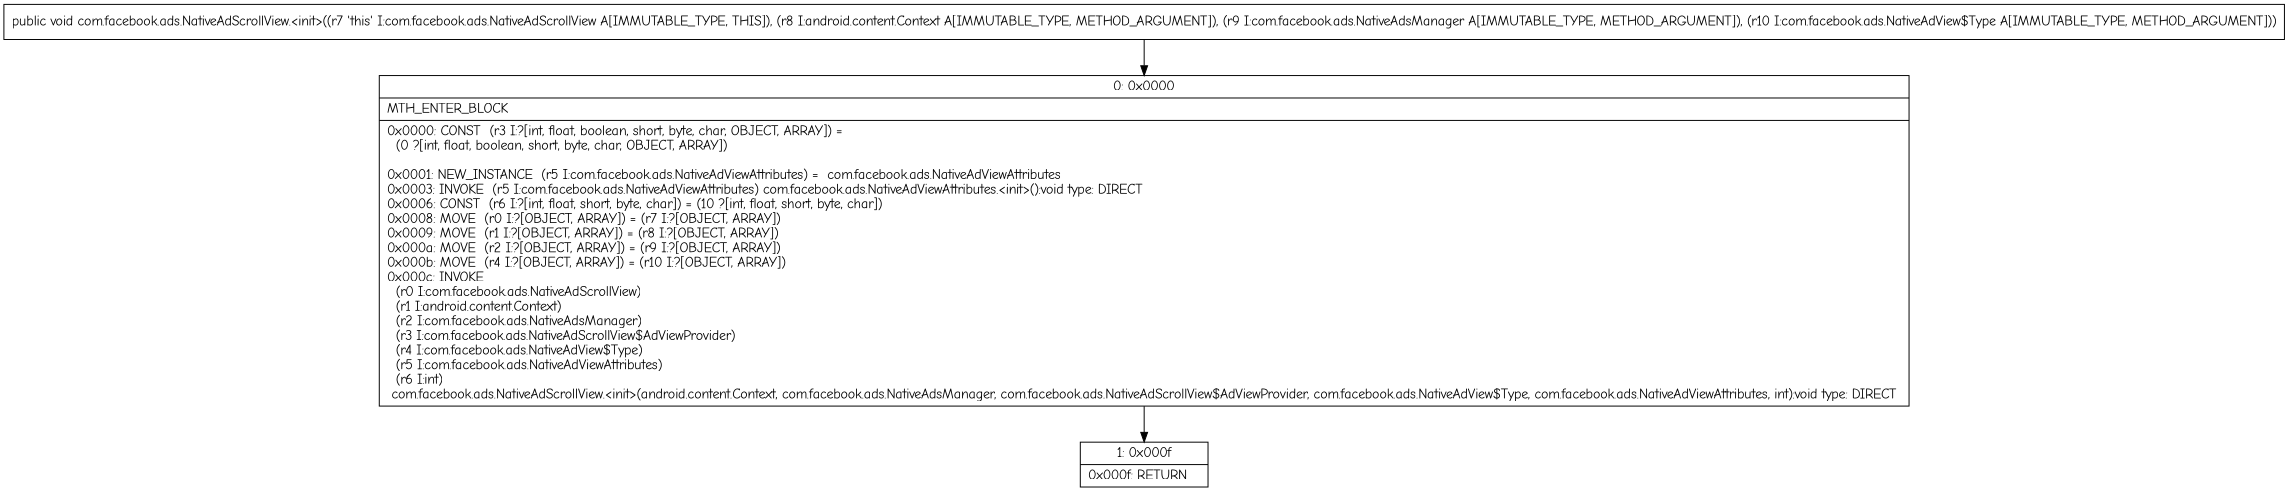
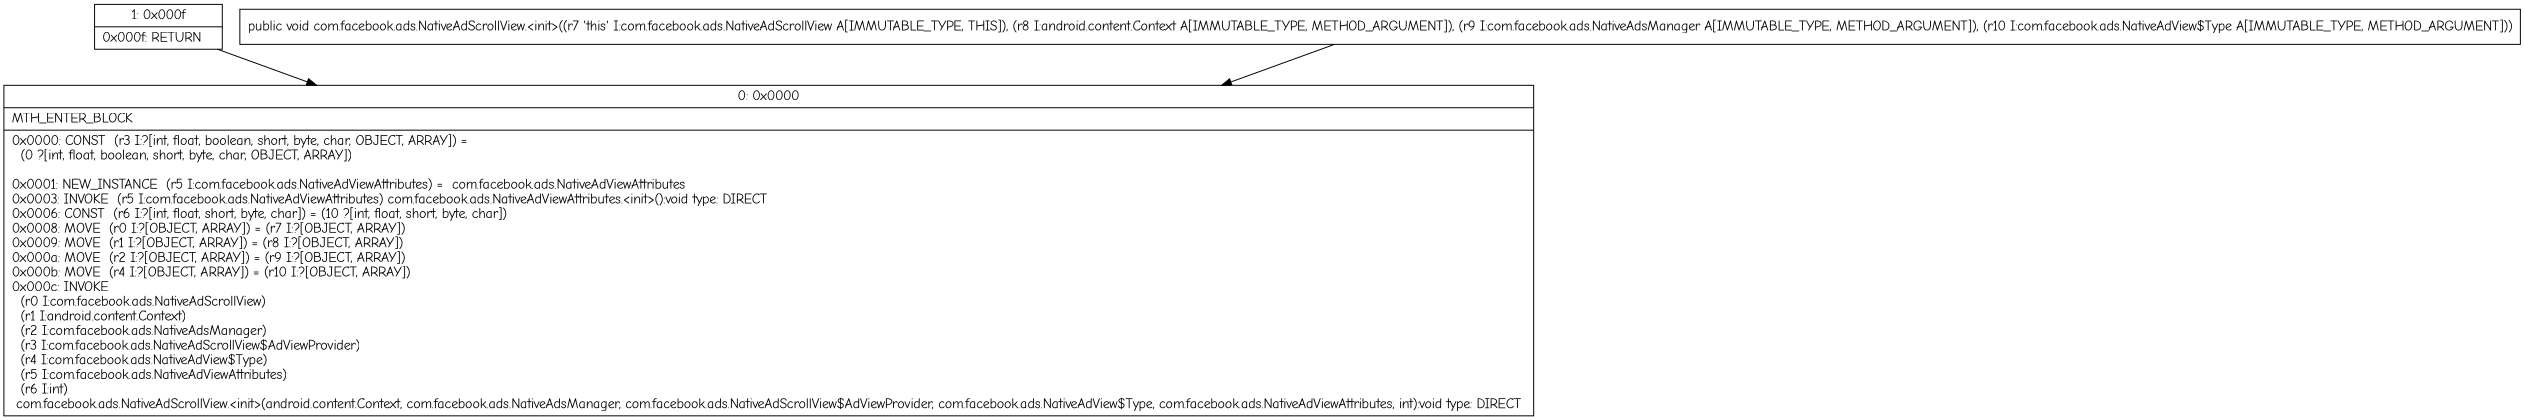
edge "0: 0x0000" -> "1: 0x000f": reversed
